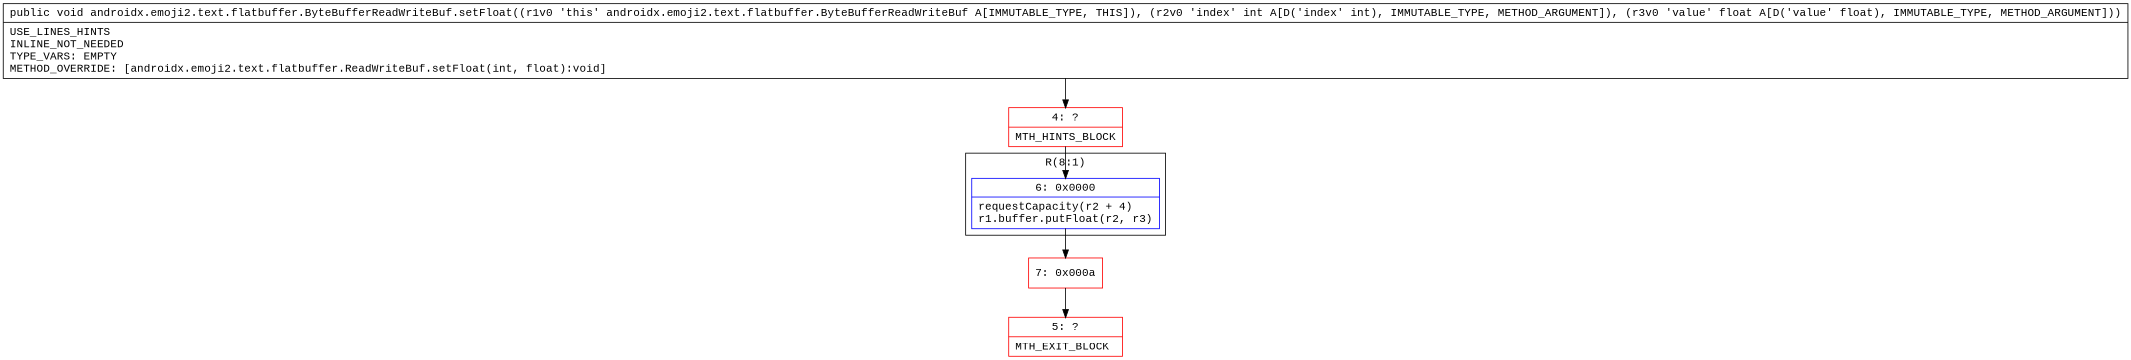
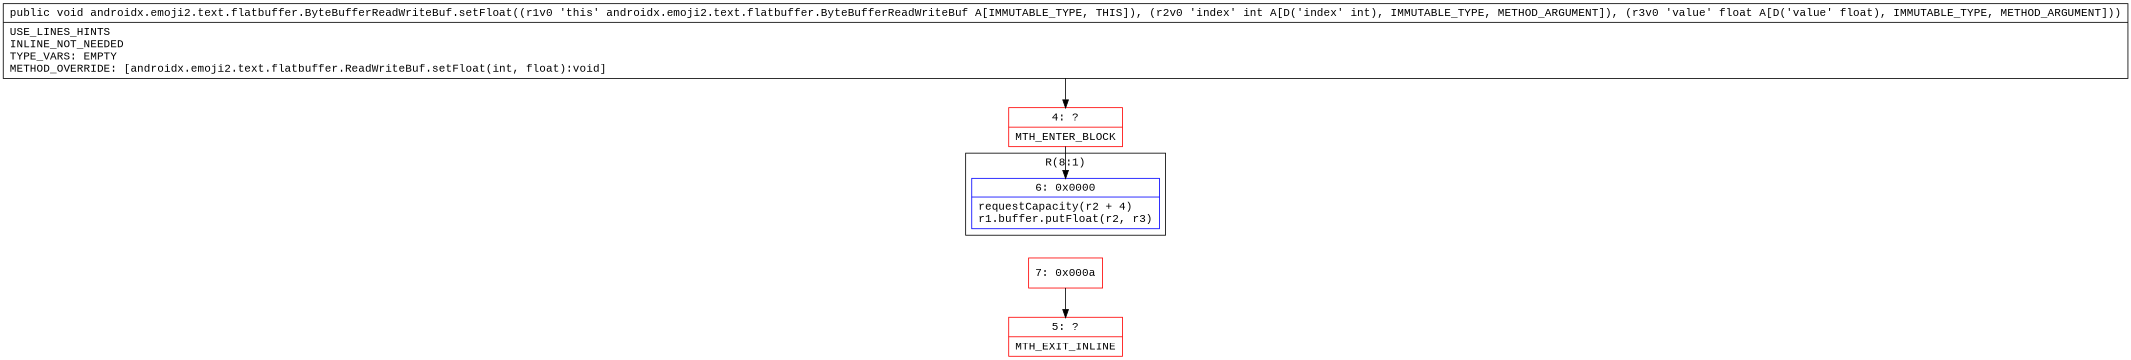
node "4: ?": text "MTH_HINTS_BLOCK" -> "MTH_ENTER_BLOCK"
edge "6: 0x0000" -> "7: 0x000a": removed
node "5: ?": text "MTH_EXIT_BLOCK" -> "MTH_EXIT_INLINE"
